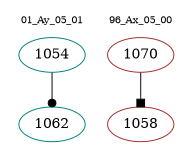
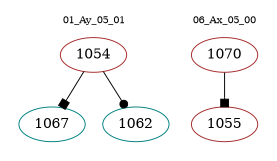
cluster "96_Ax_05_00": label "96_Ax_05_00" -> "06_Ax_05_00"
node "1054": color teal -> brown
node "1067": added
node "1058": label "1058" -> "1055"
